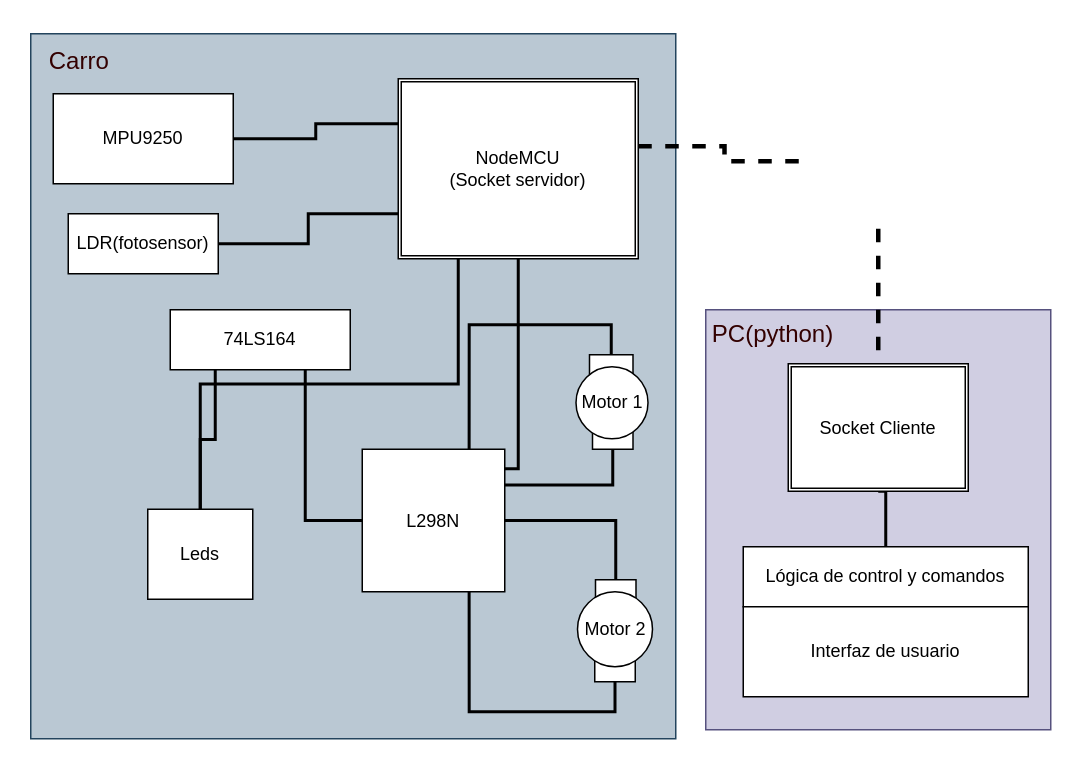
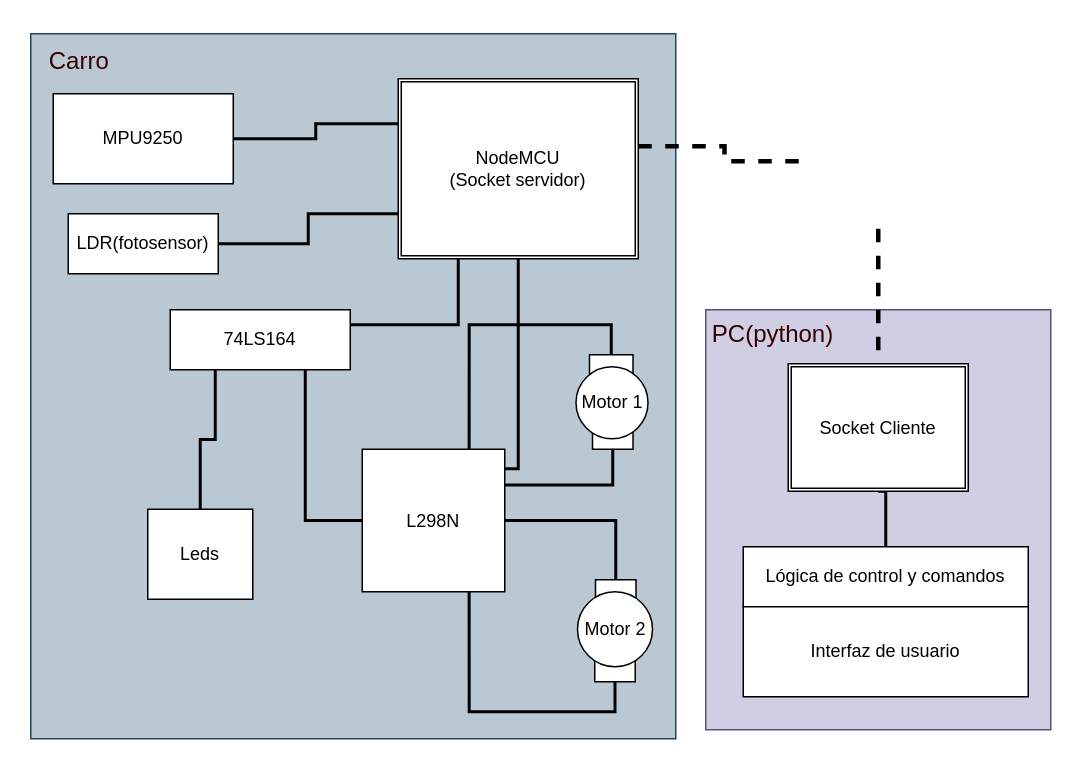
edge "NodeMCU (Socket servidor)" -- "Leds": now "NodeMCU (Socket servidor)" -- "74LS164"
